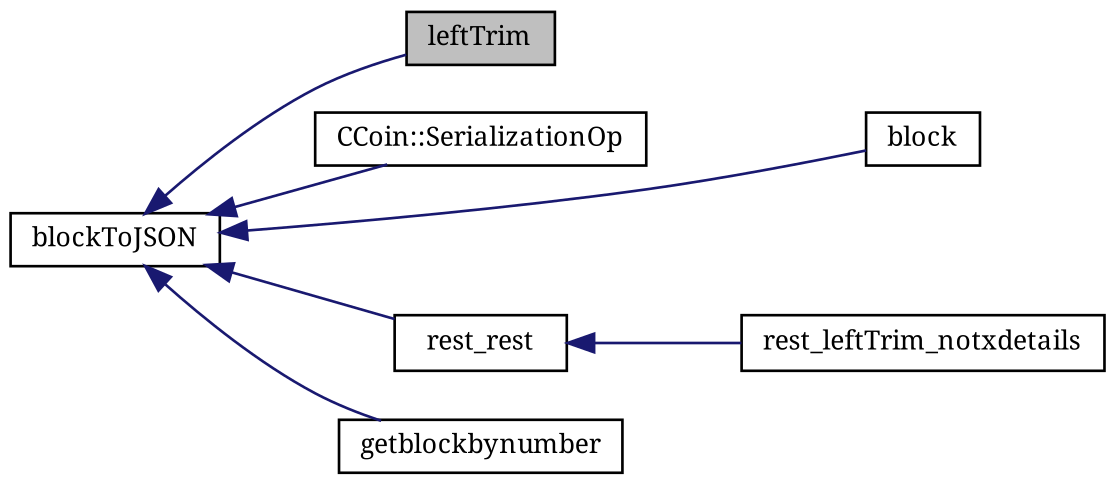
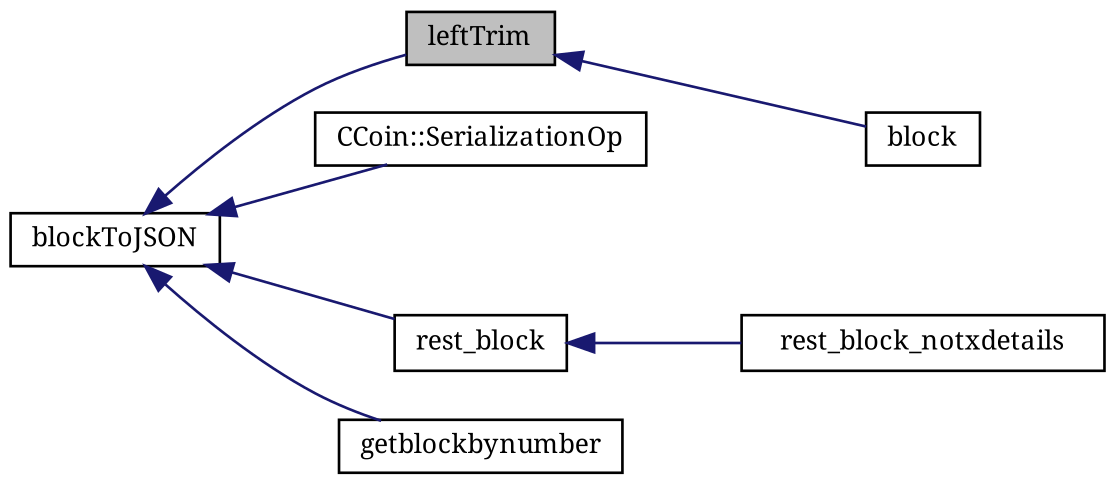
edge "block" -> "blockToJSON": now "block" -> "leftTrim"
node "rest_rest": label "rest_rest" -> "rest_block"
node "rest_leftTrim_notxdetails": label "rest_leftTrim_notxdetails" -> "rest_block_notxdetails"
